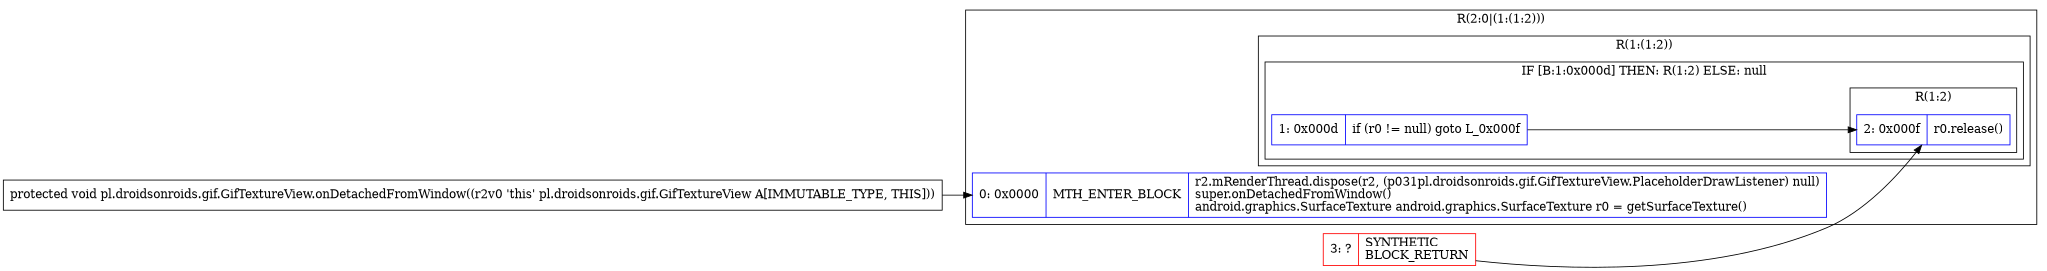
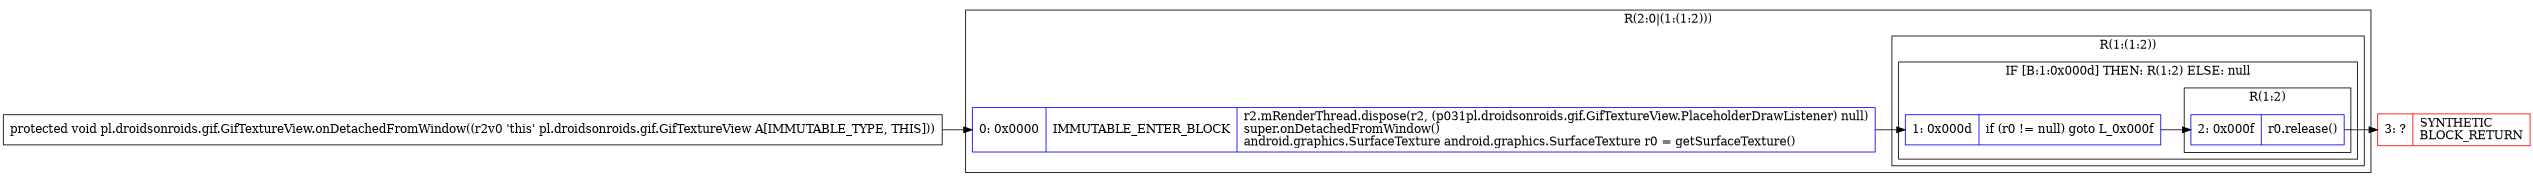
edge "0: 0x0000" -> "1: 0x000d": added
node "0: 0x0000": text "MTH_ENTER_BLOCK" -> "IMMUTABLE_ENTER_BLOCK"
edge "3: ?" -> "2: 0x000f": reversed
